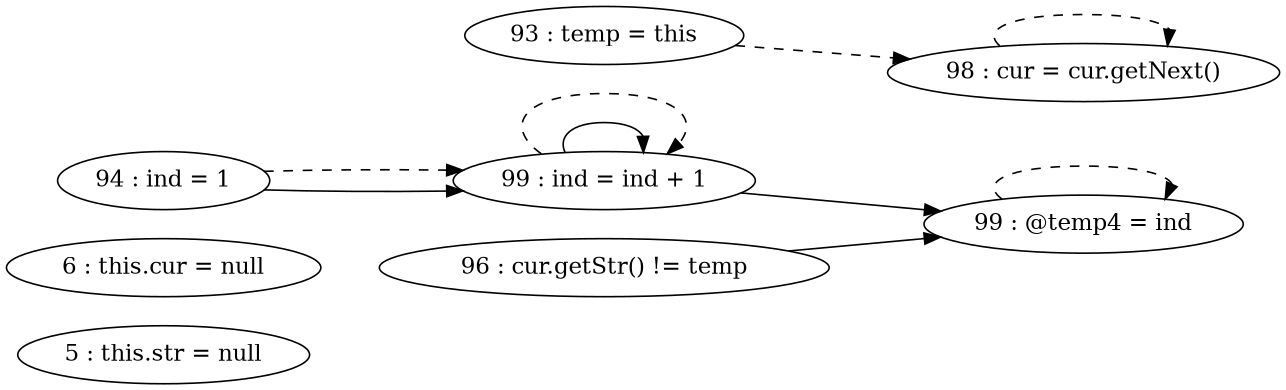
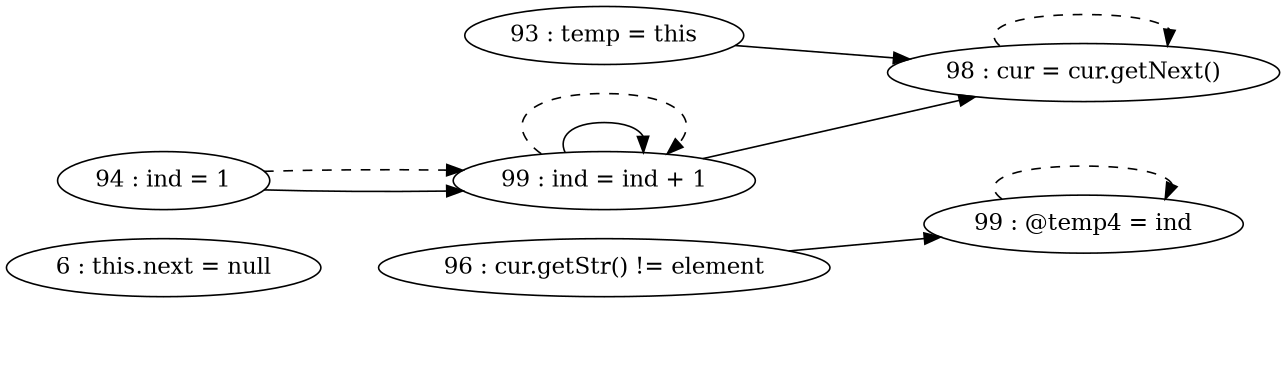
edge "93 : temp = this" -> "98 : cur = cur.getNext()": style dashed -> solid
edge "99 : ind = ind + 1" -> "99 : @temp4 = ind": now "99 : ind = ind + 1" -> "98 : cur = cur.getNext()"
node "6 : this.cur = null": label "6 : this.cur = null" -> "6 : this.next = null"
node "96 : cur.getStr() != temp": label "96 : cur.getStr() != temp" -> "96 : cur.getStr() != element"
node "5 : this.str = null": removed
